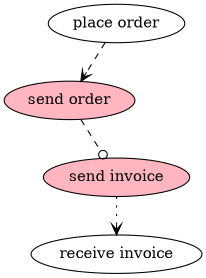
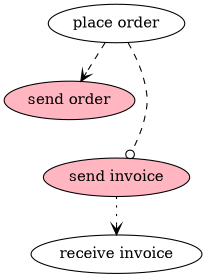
edge "send order" -> "send invoice": now "place order" -> "send invoice"
